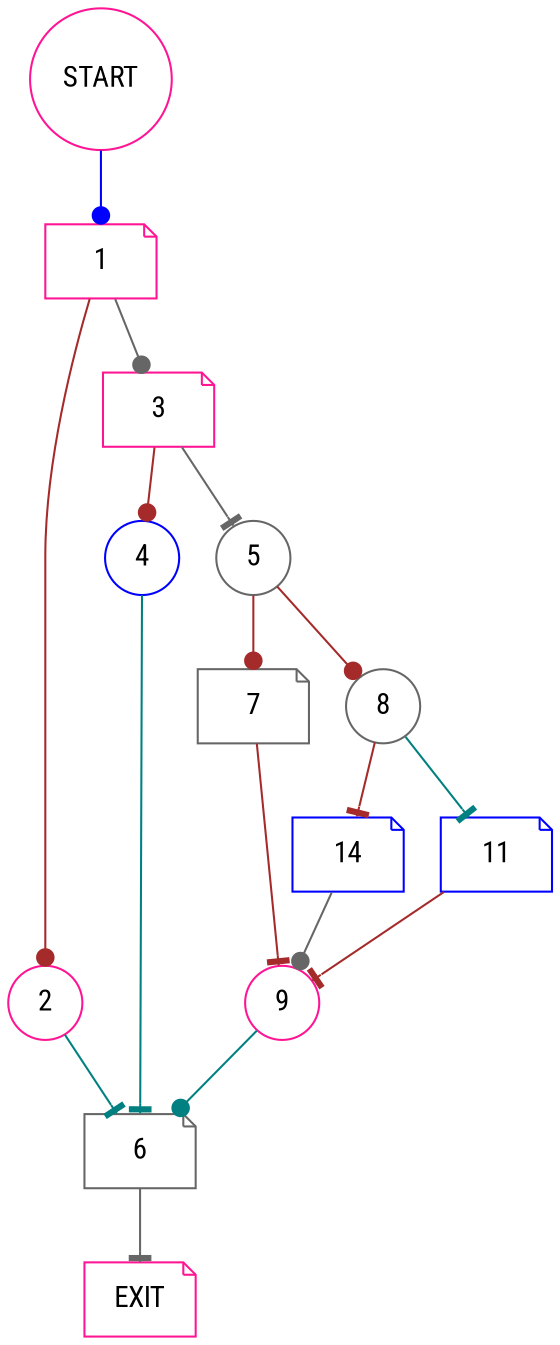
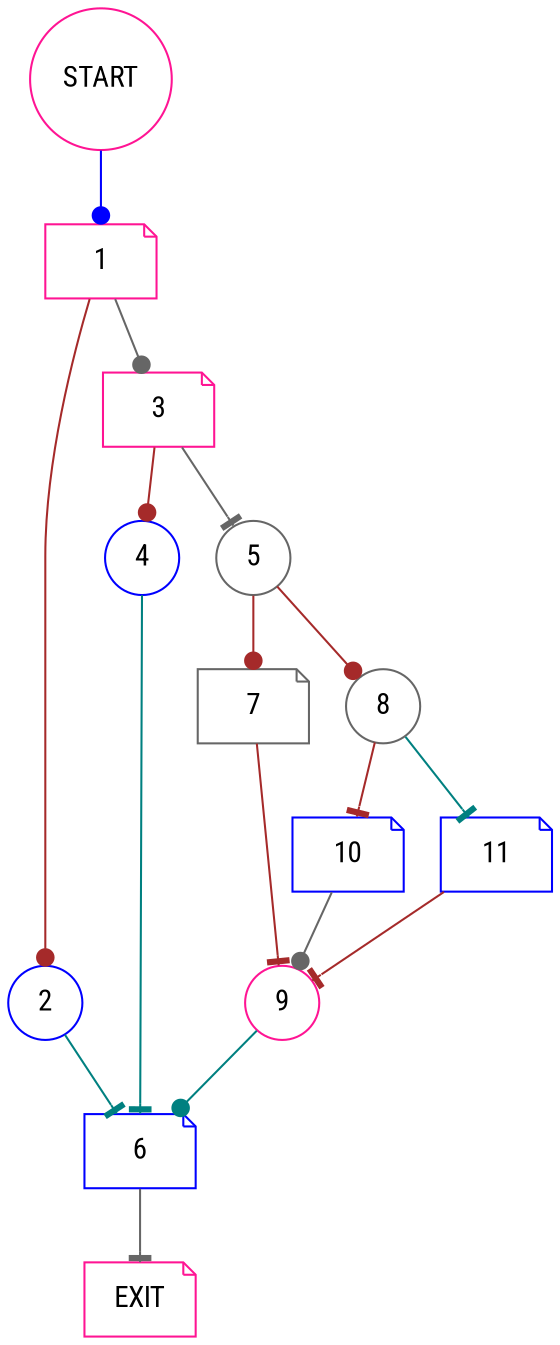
node "14": label "14" -> "10"
node "2": color deeppink -> blue
node "6": color gray40 -> blue
